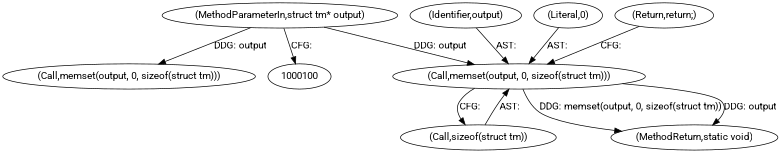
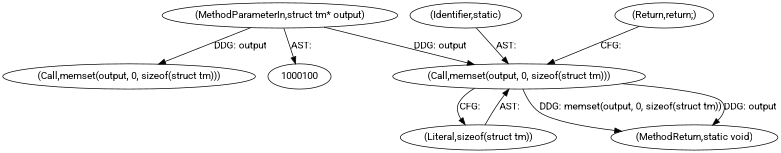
node "(Identifier,output)": label "(Identifier,output)" -> "(Identifier,static)"
node "(Literal,0)": removed
edge "(MethodParameterIn,struct tm* output)" -> "1000100": label "CFG: " -> "AST: "
node "(Call,sizeof(struct tm))": label "(Call,sizeof(struct tm))" -> "(Literal,sizeof(struct tm))"
